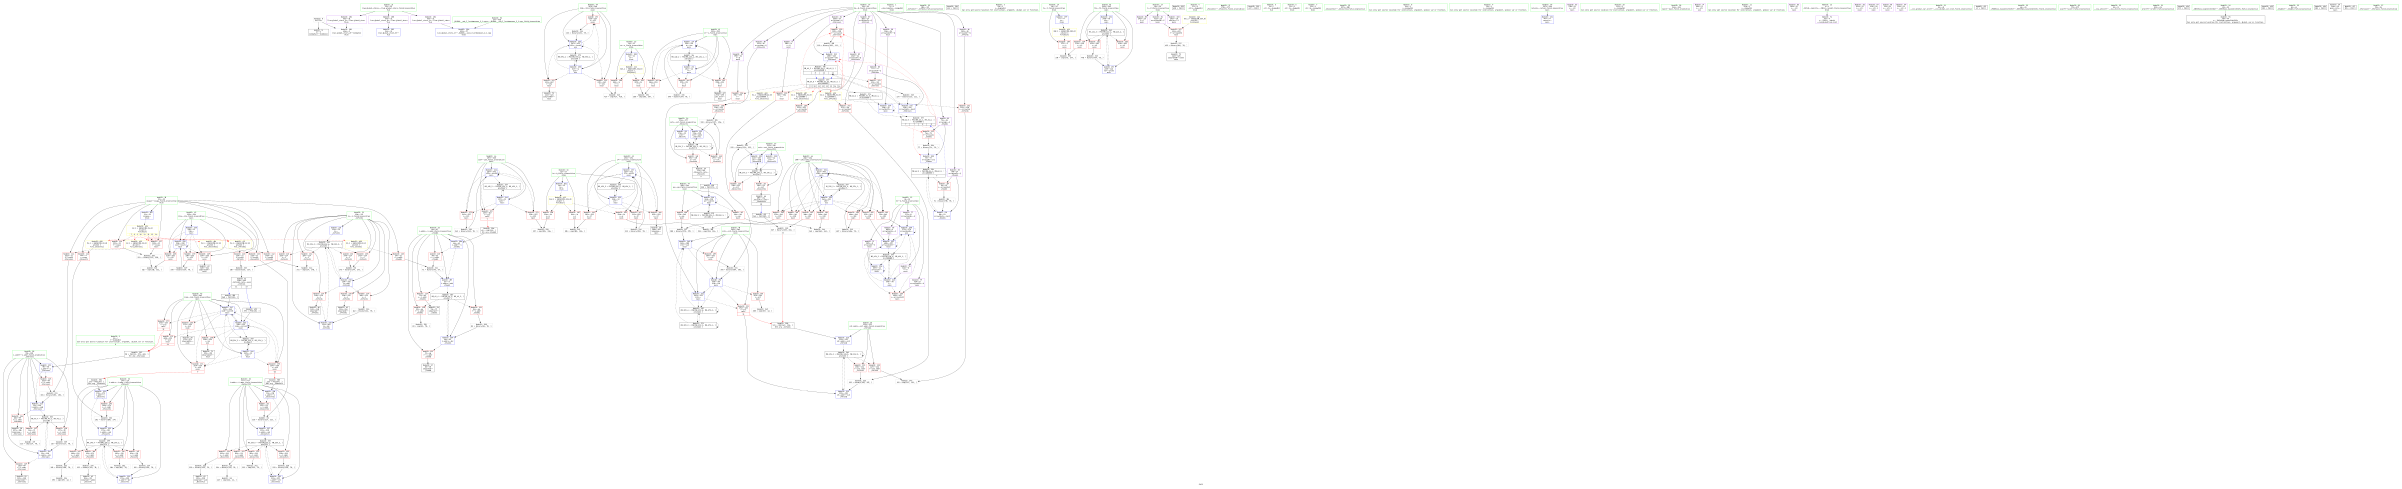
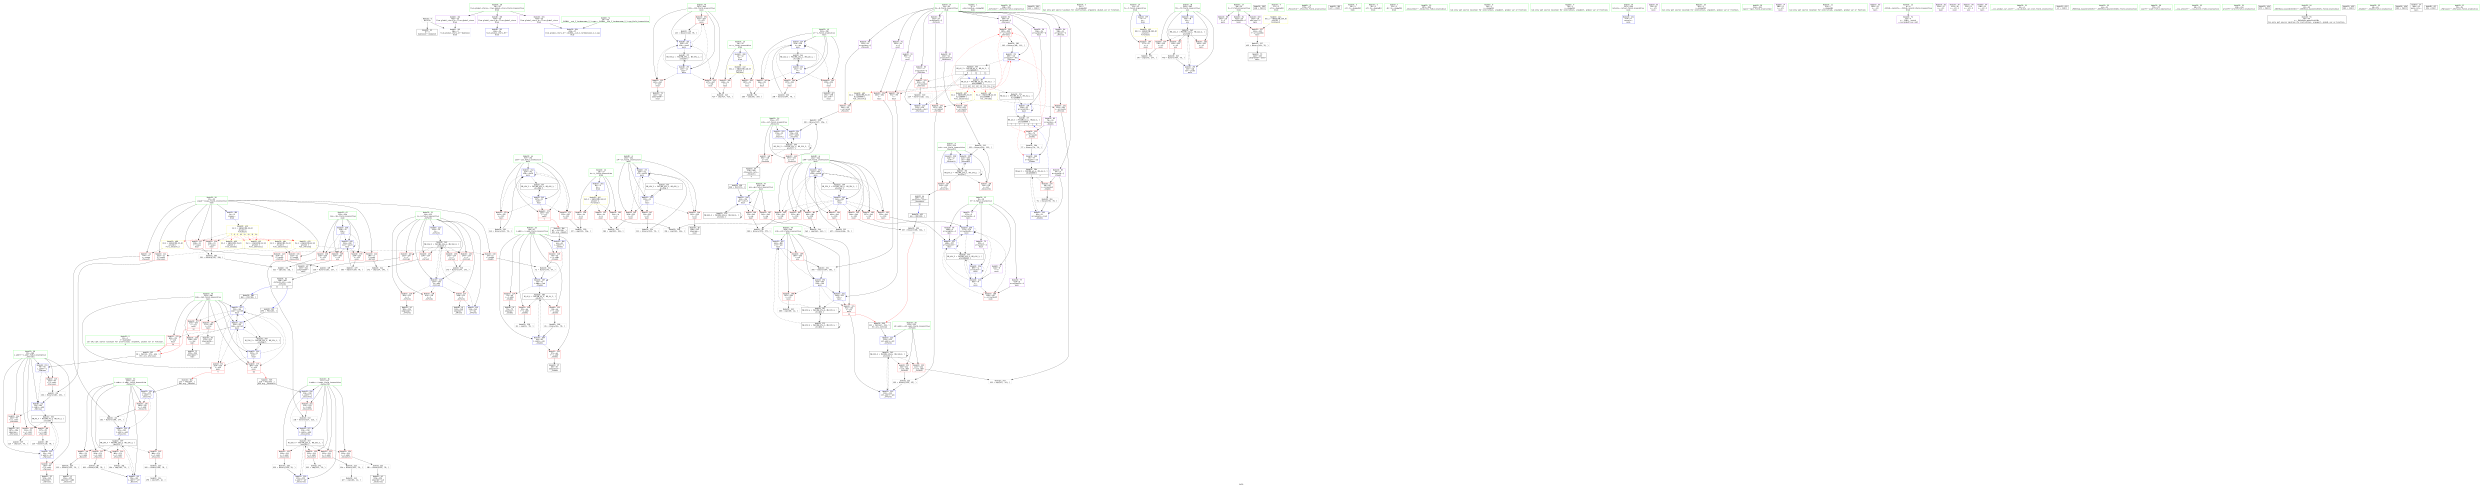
node "NodeID: 324": removed
